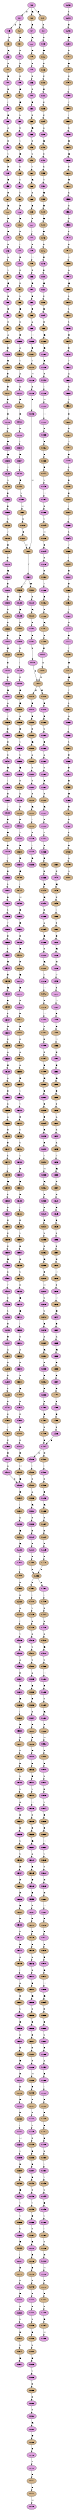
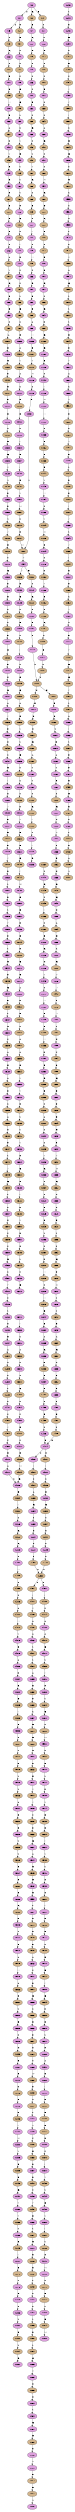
edge "S372" -> "S376": removed, label "Q"
